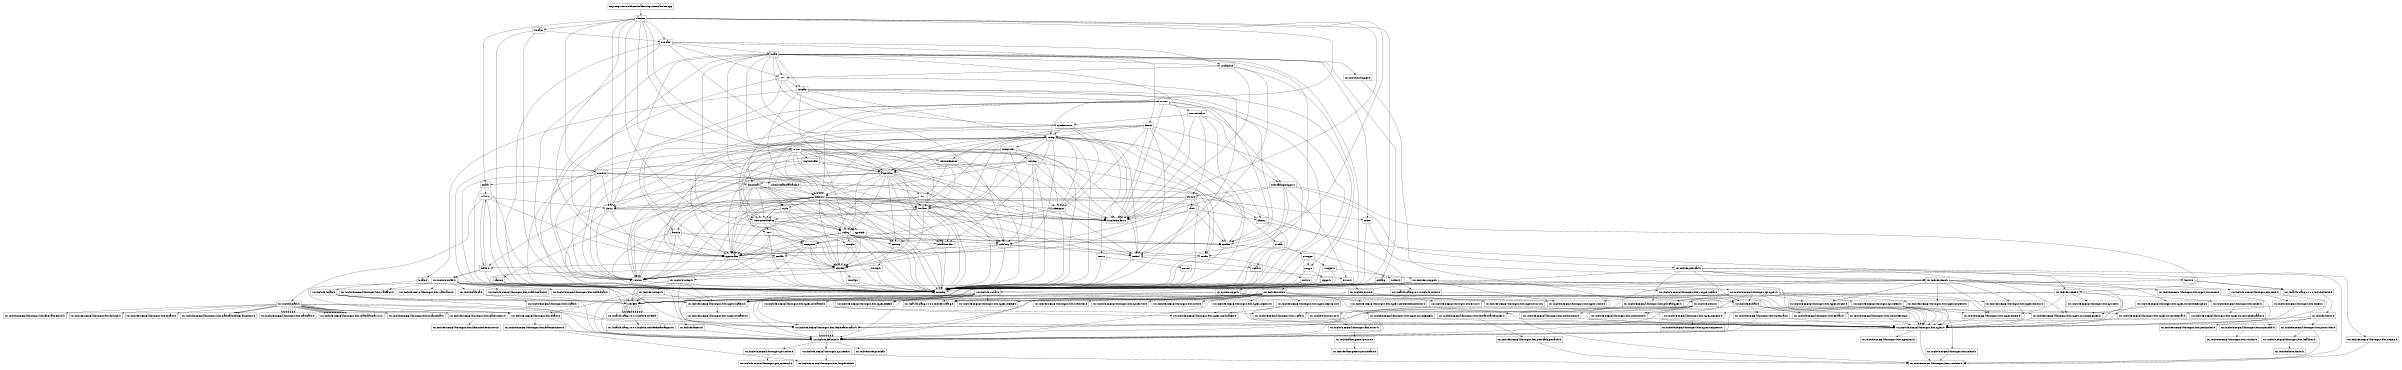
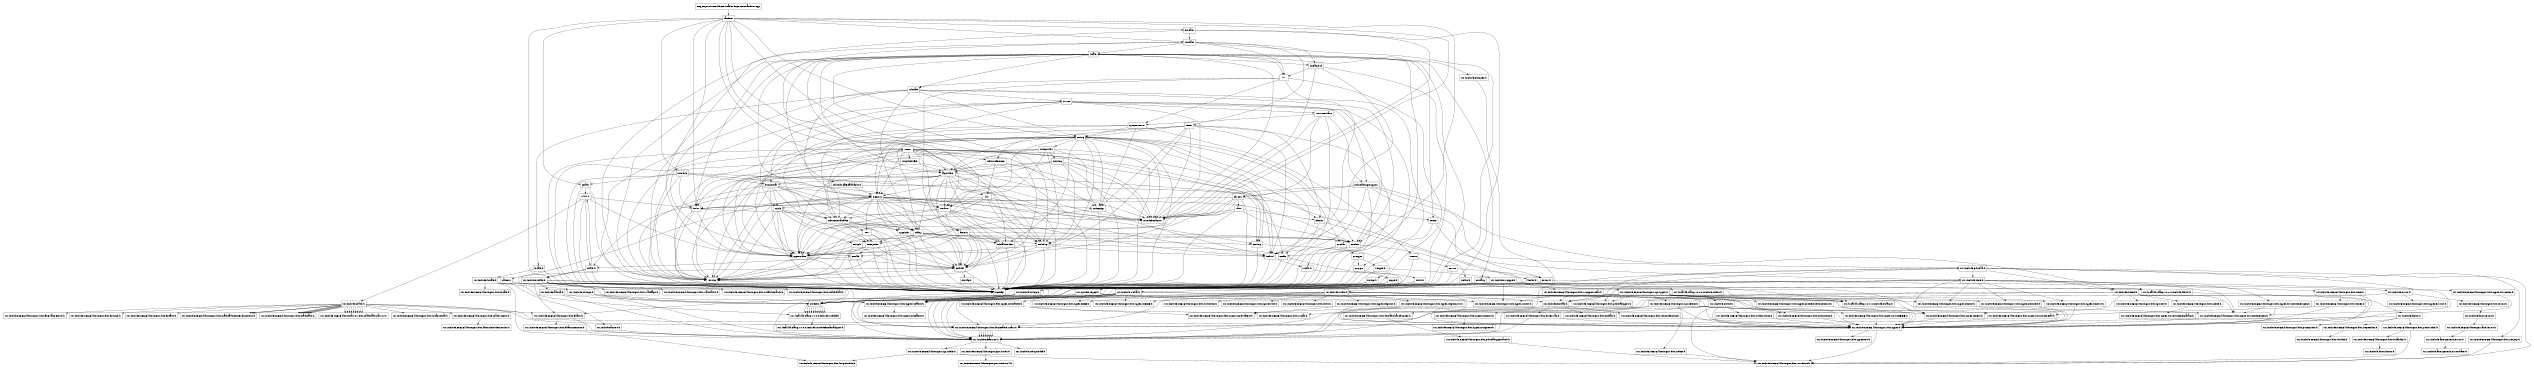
edge "istream" -> "__undef_macros": added
edge "usr/include/string.h" -> "usr/include/strings.h": now "usr/include/locale.h" -> "usr/include/strings.h"
node "usr/include/x86_64-linux-gnu/bits/mathcalls-narrow.h": label "usr/include/x86_64-linux-gnu/bits/mathcalls-narrow.h" -> "usr/include/x86_64-linux-narrow/bits/mathcalls-narrow.h"
